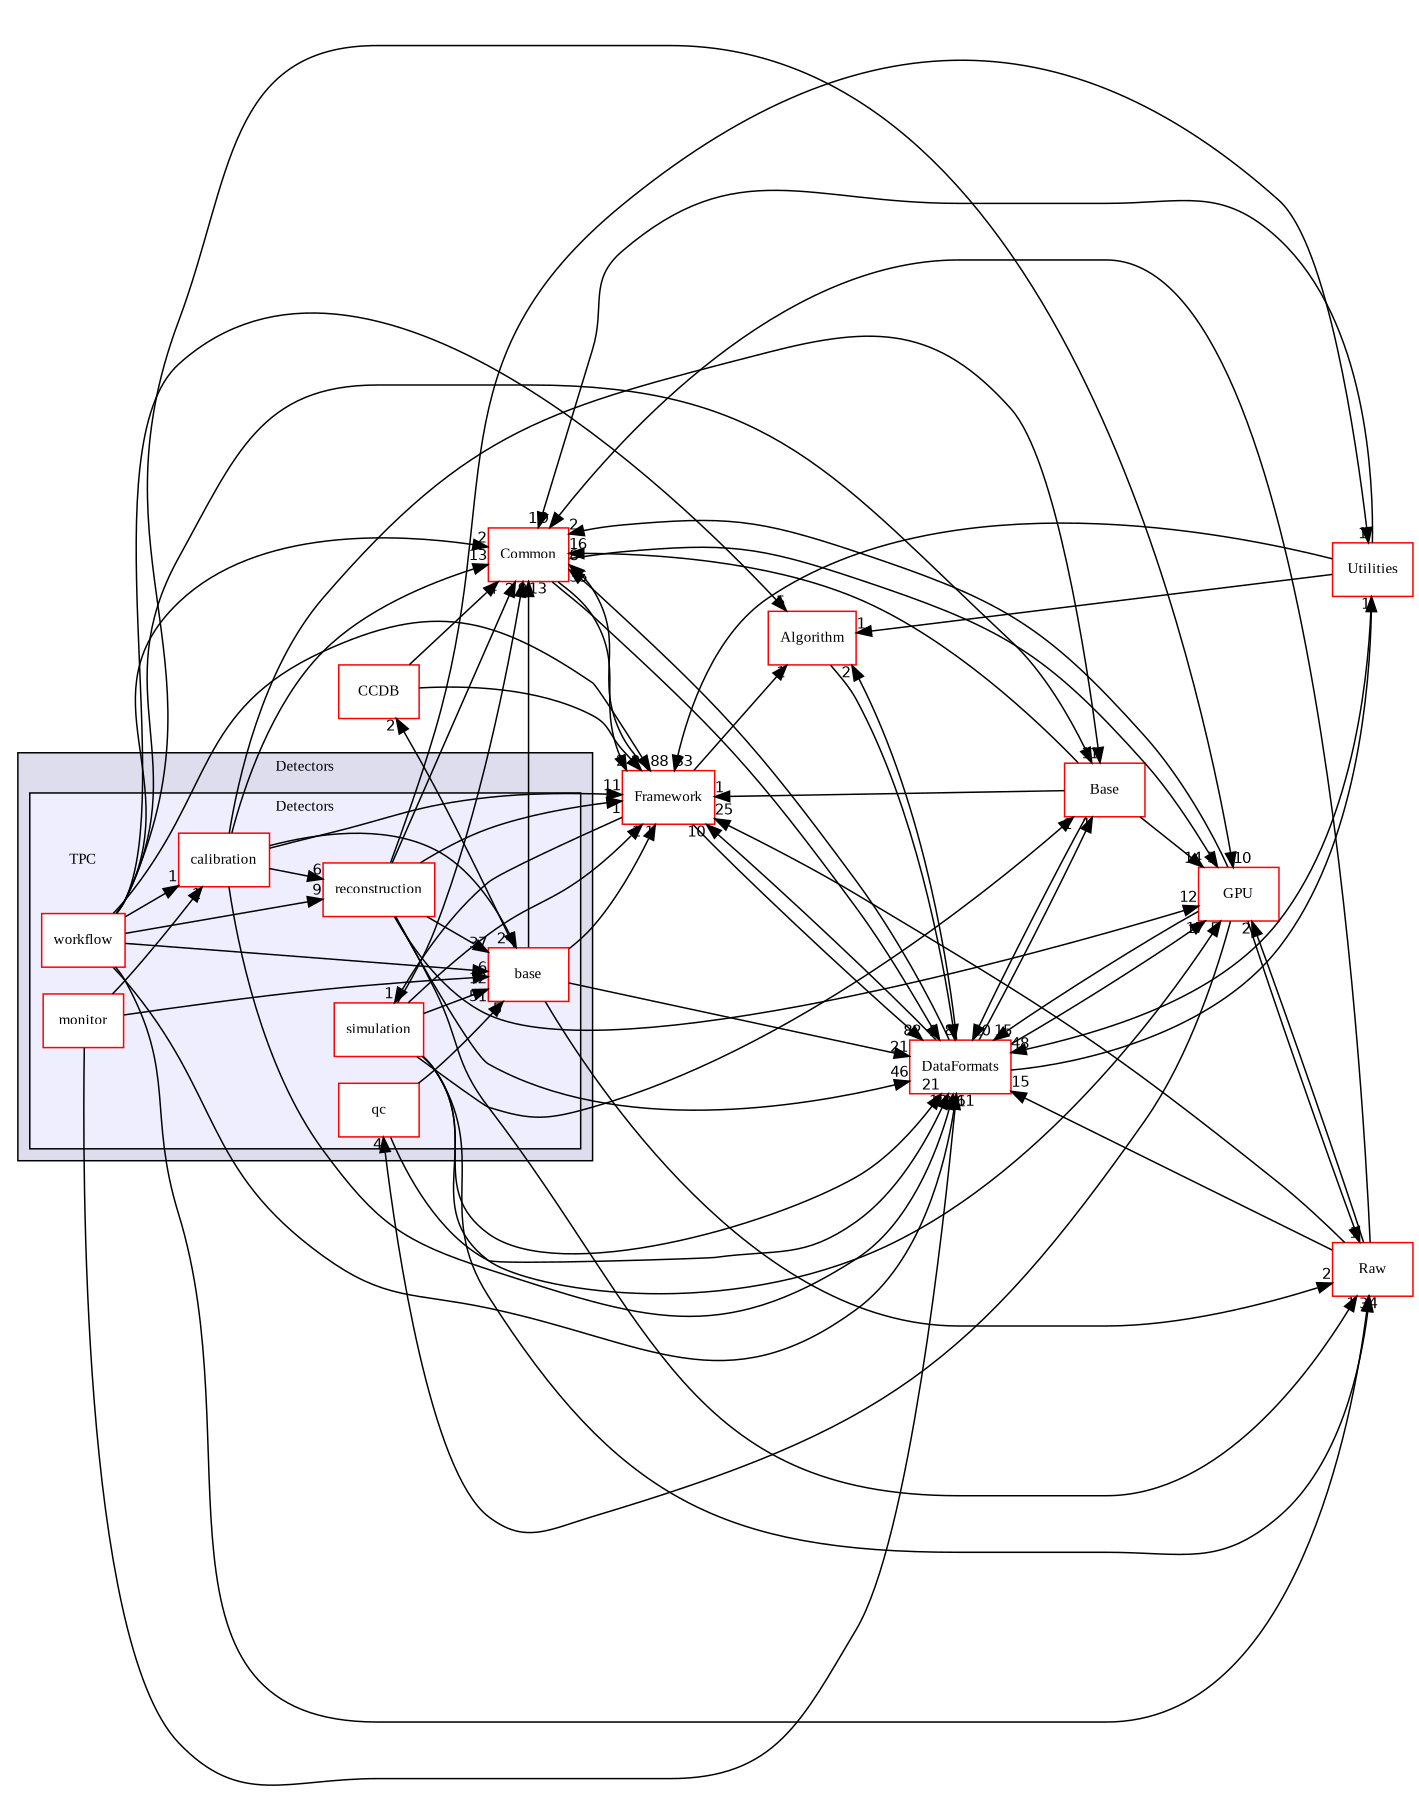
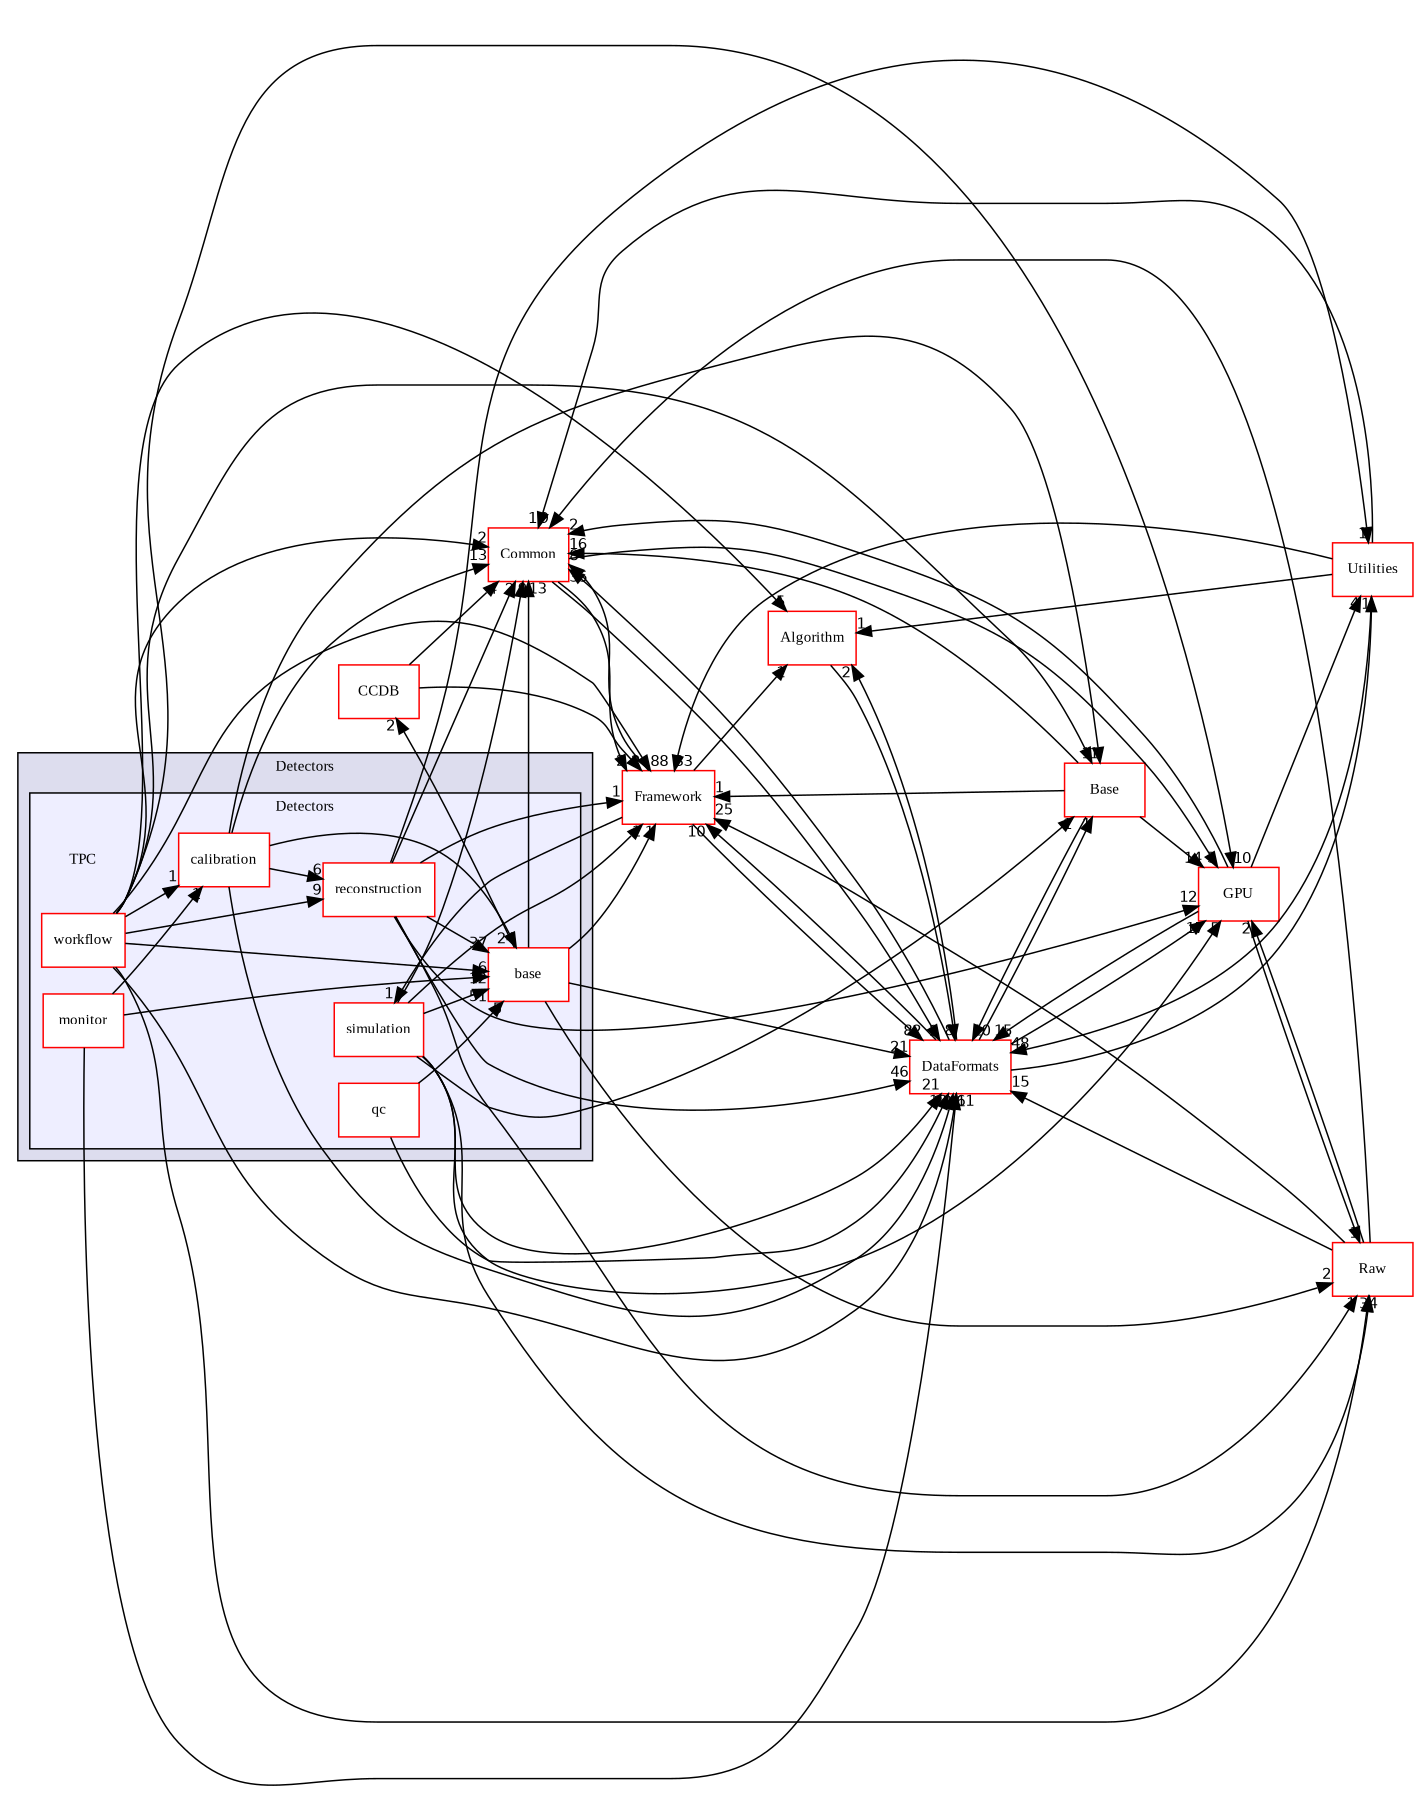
edge "calibration" -> "Framework": removed
edge "GPU" -> "qc": now "GPU" -> "Utilities"
